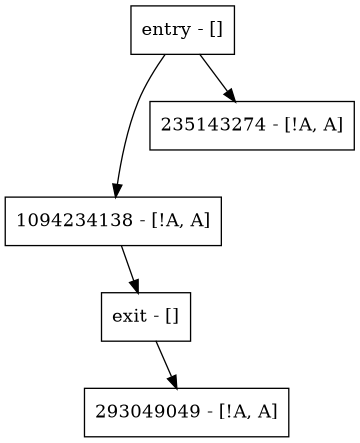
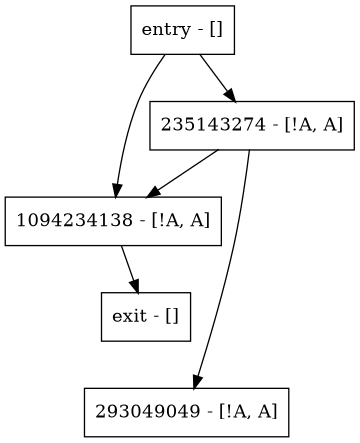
edge "235143274 - [!A, A]" -> "1094234138 - [!A, A]": added
edge "exit - []" -> "293049049 - [!A, A]": now "235143274 - [!A, A]" -> "293049049 - [!A, A]"
